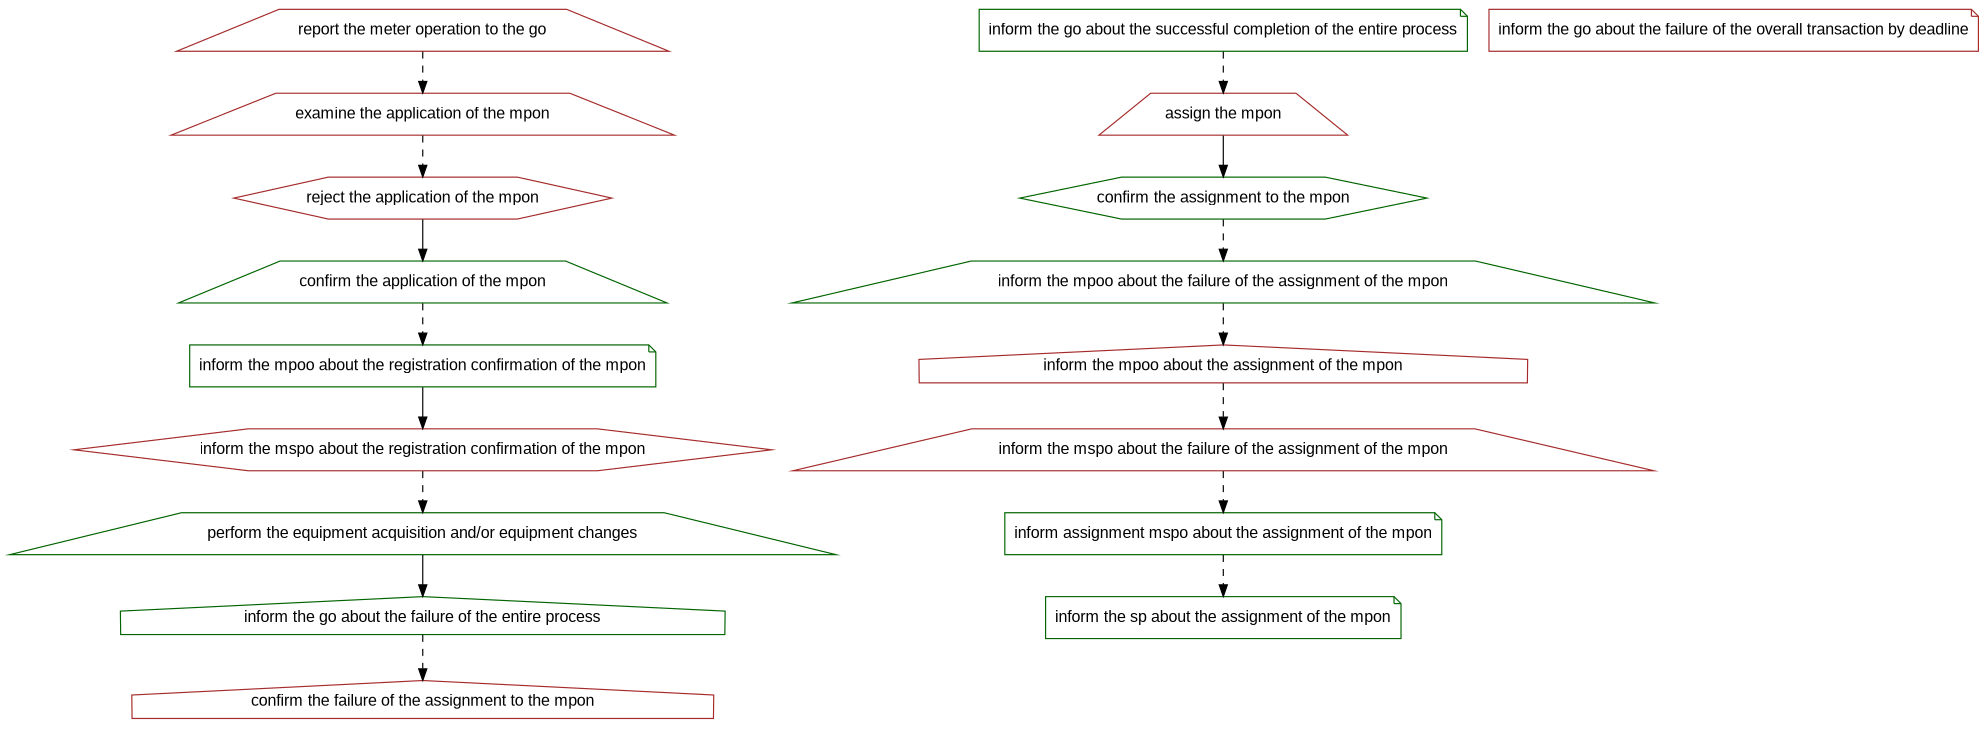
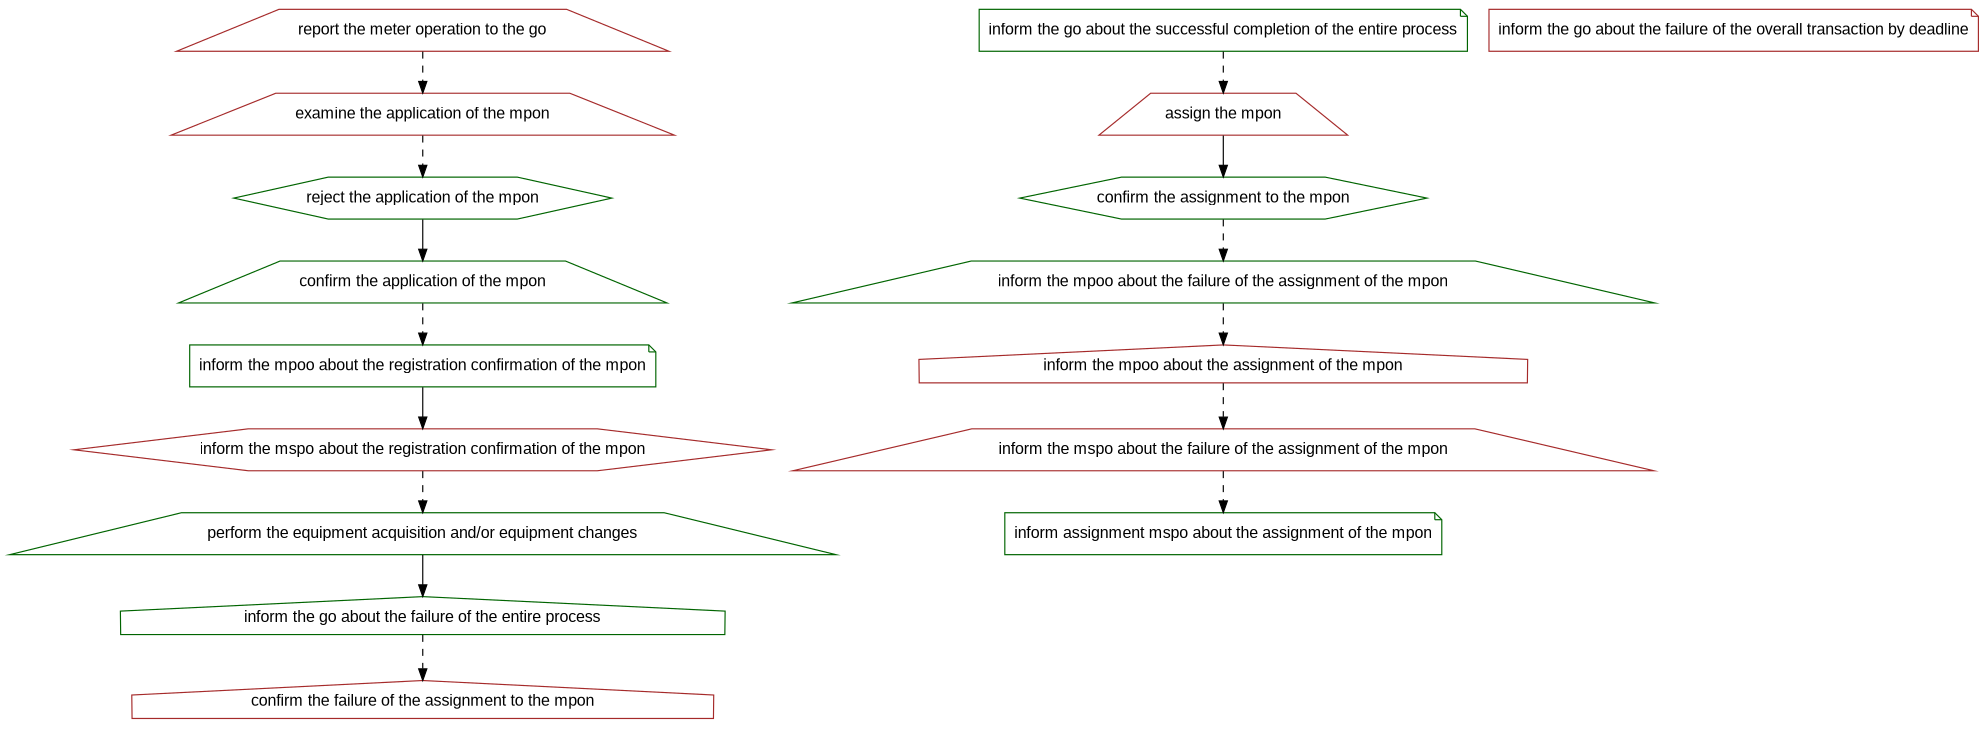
node "reject the application of the mpon": color brown -> darkgreen
node "inform the sp about the assignment of the mpon": removed
